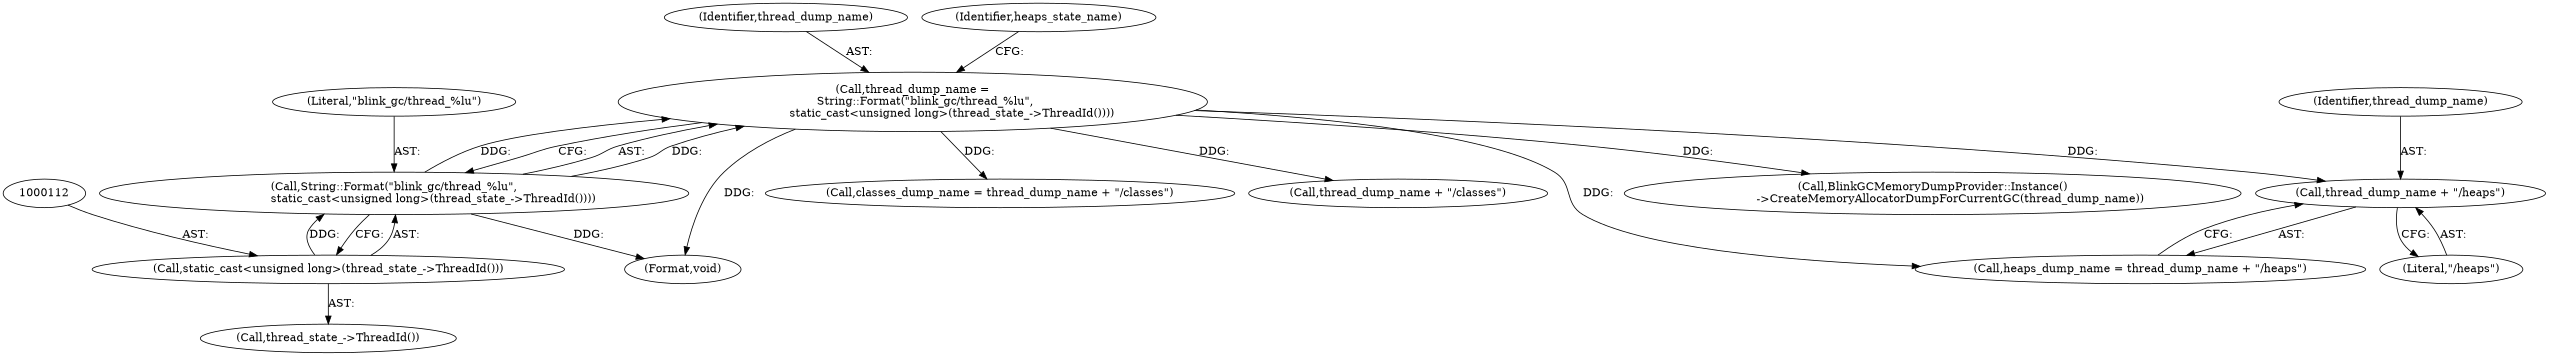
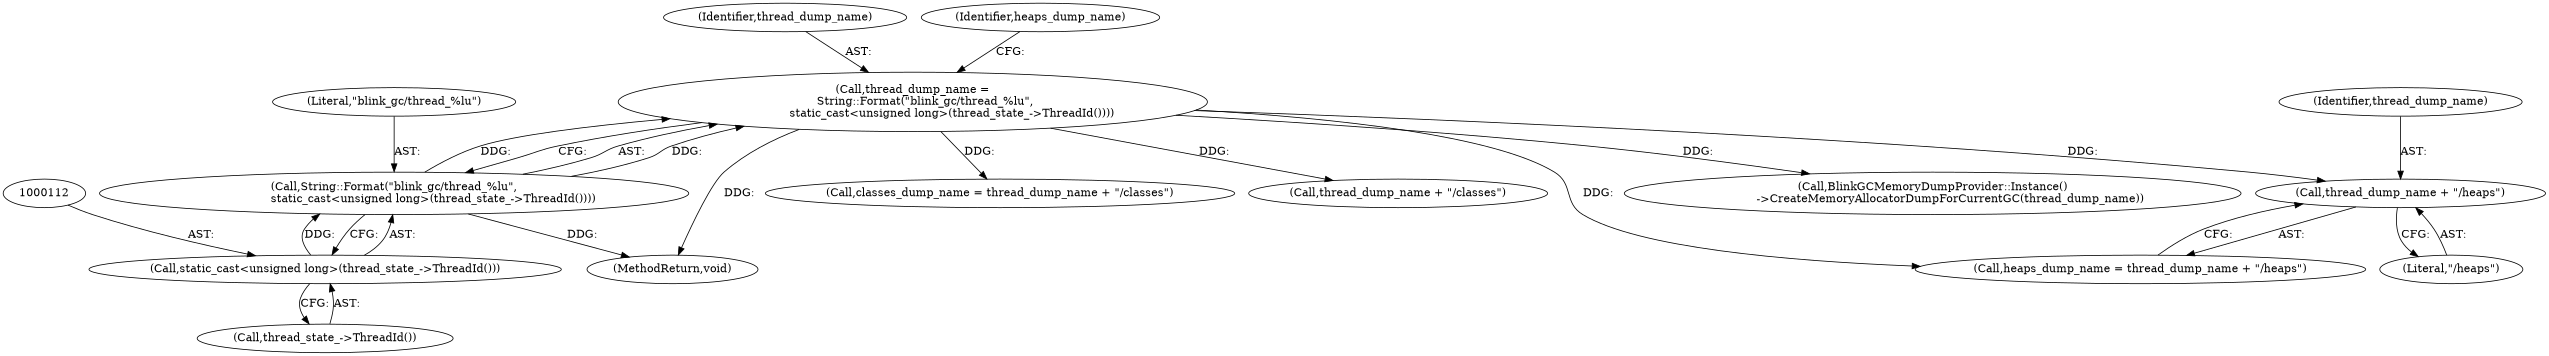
node "(Identifier,heaps_state_name)": label "(Identifier,heaps_state_name)" -> "(Identifier,heaps_dump_name)"
node "(Format,void)": label "(Format,void)" -> "(MethodReturn,void)"
edge "(Call,static_cast<unsigned long>(thread_state_->ThreadId()))" -> "(Call,thread_state_->ThreadId())": label "AST: " -> "CFG: "
edge "(Call,thread_state_->ThreadId())" -> "(Call,static_cast<unsigned long>(thread_state_->ThreadId()))": added, label "AST:"
